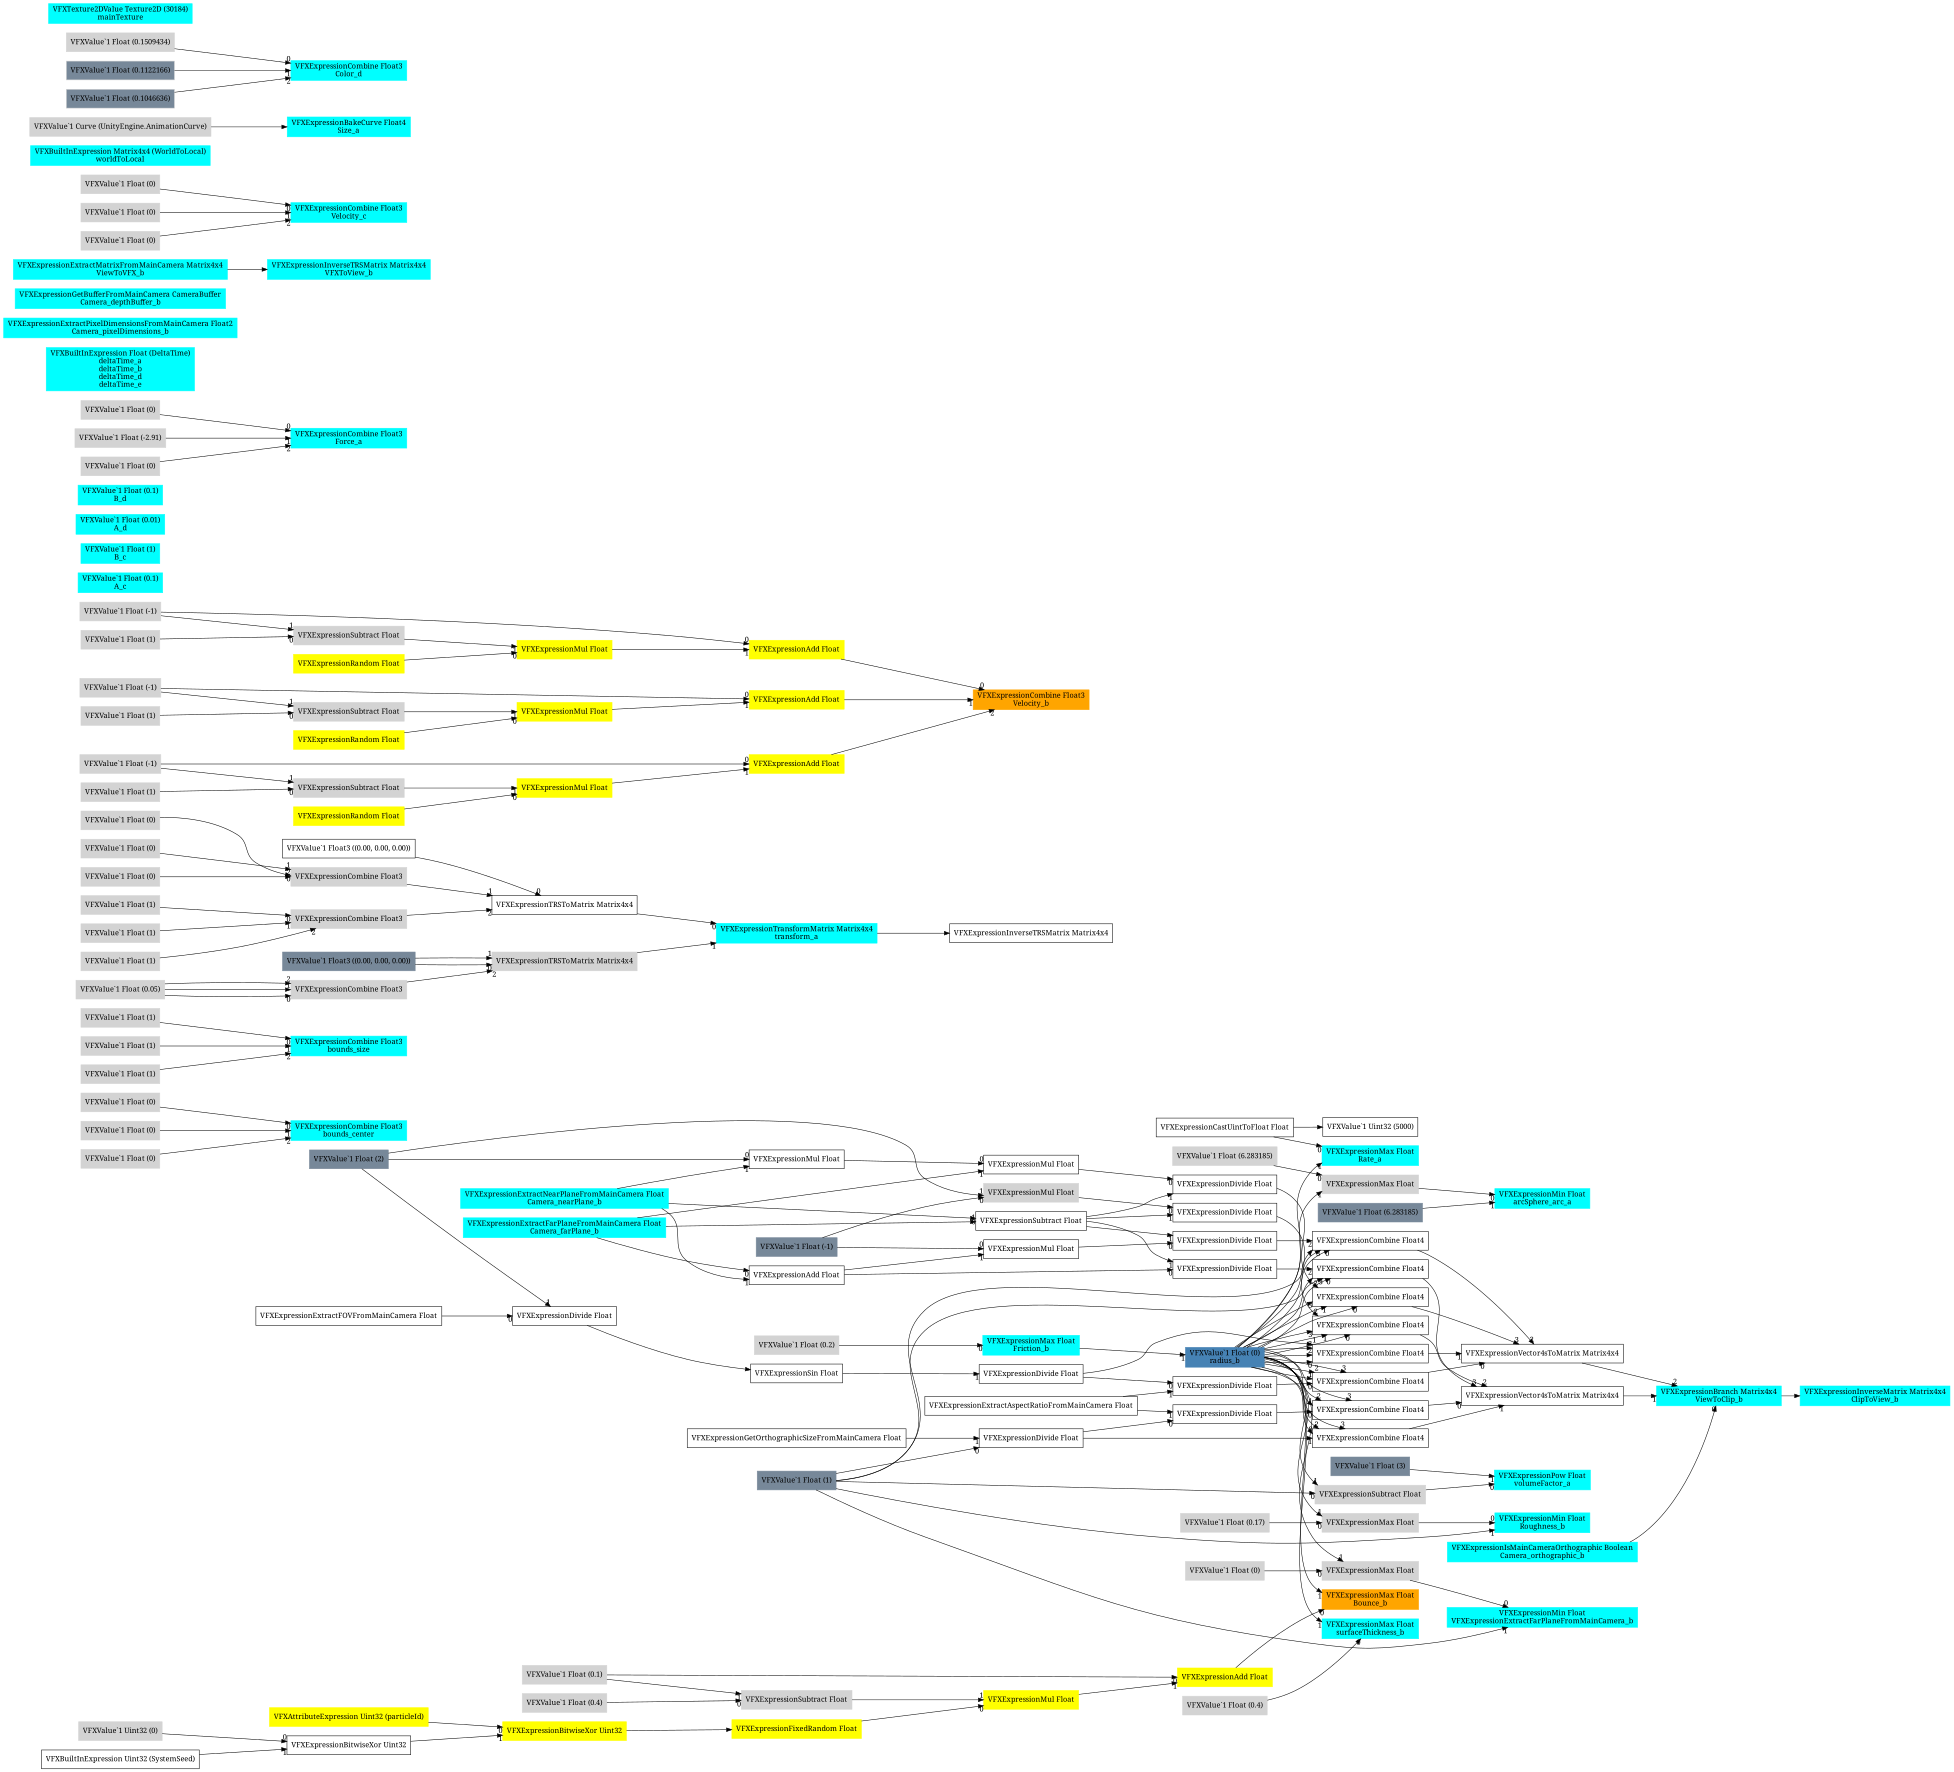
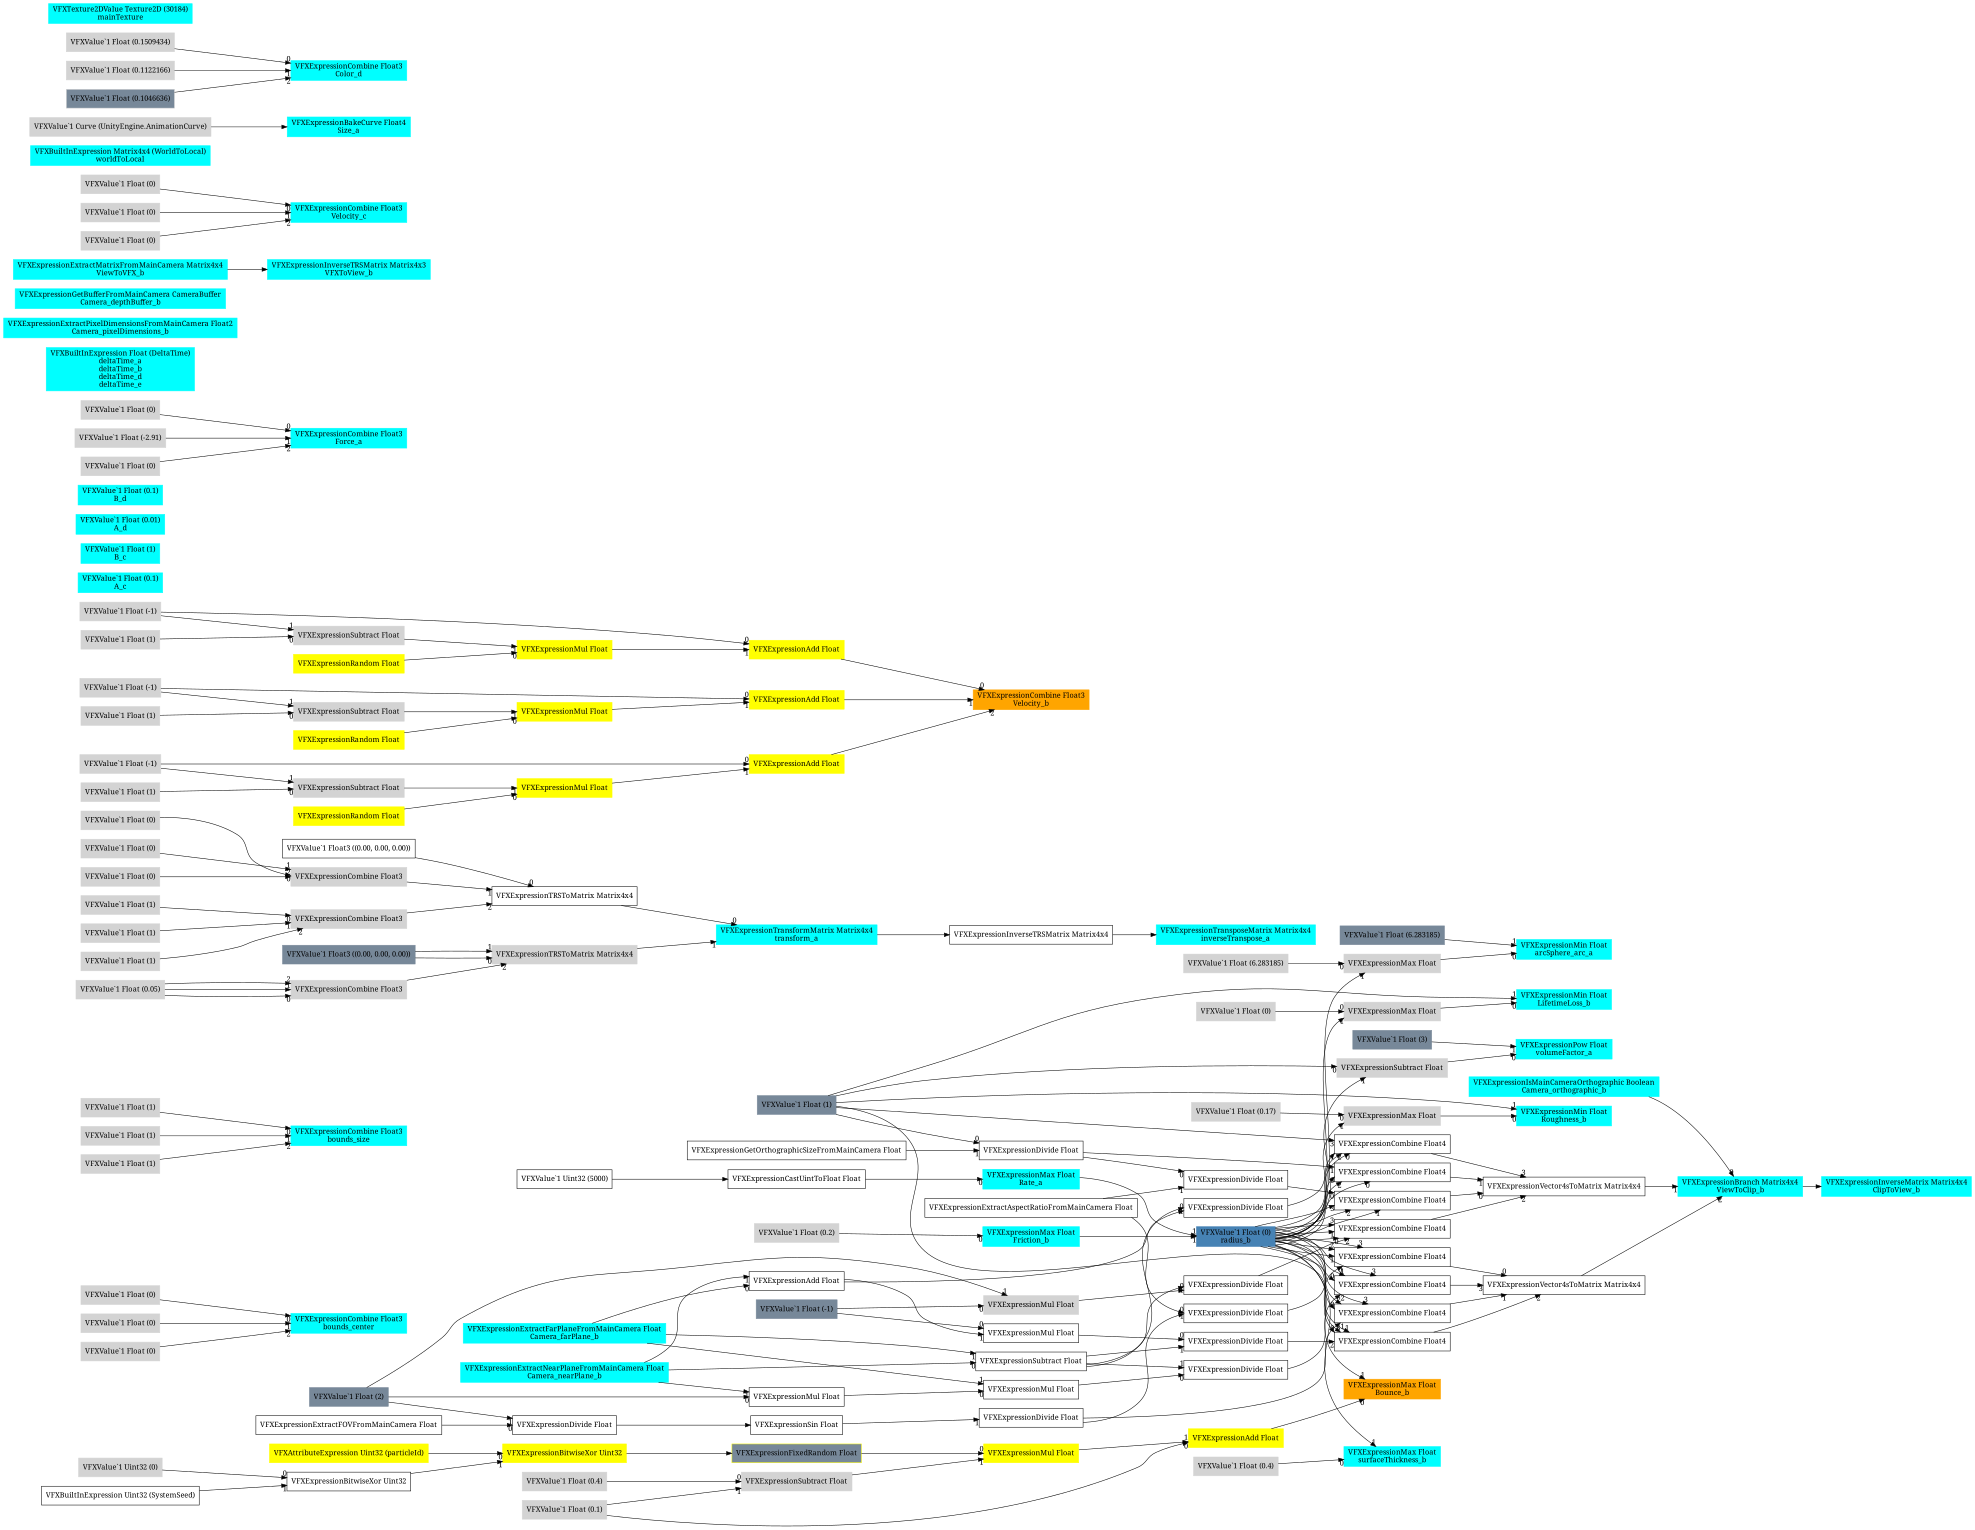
node "VFXValue`1 Float (0.1122166)": fillcolor lightslategray -> lightgray
node "VFXExpressionInverseTRSMatrix Matrix4x4 VFXToView_b": label "VFXExpressionInverseTRSMatrix Matrix4x4 VFXToView_b" -> "VFXExpressionInverseTRSMatrix Matrix4x3 VFXToView_b"
node "VFXExpressionTransposeMatrix Matrix4x4 inverseTranspose_a": added
edge "VFXExpressionCastUintToFloat Float" -> "VFXValue`1 Uint32 (5000)": reversed
edge "VFXValue`1 Float (0) radius_b" -> "VFXExpressionMax Float Rate_a": reversed
node "VFXExpressionMin Float VFXExpressionExtractFarPlaneFromMainCamera_b": label "VFXExpressionMin Float VFXExpressionExtractFarPlaneFromMainCamera_b" -> "VFXExpressionMin Float LifetimeLoss_b"
node "VFXExpressionFixedRandom Float": fillcolor yellow -> lightslategray
